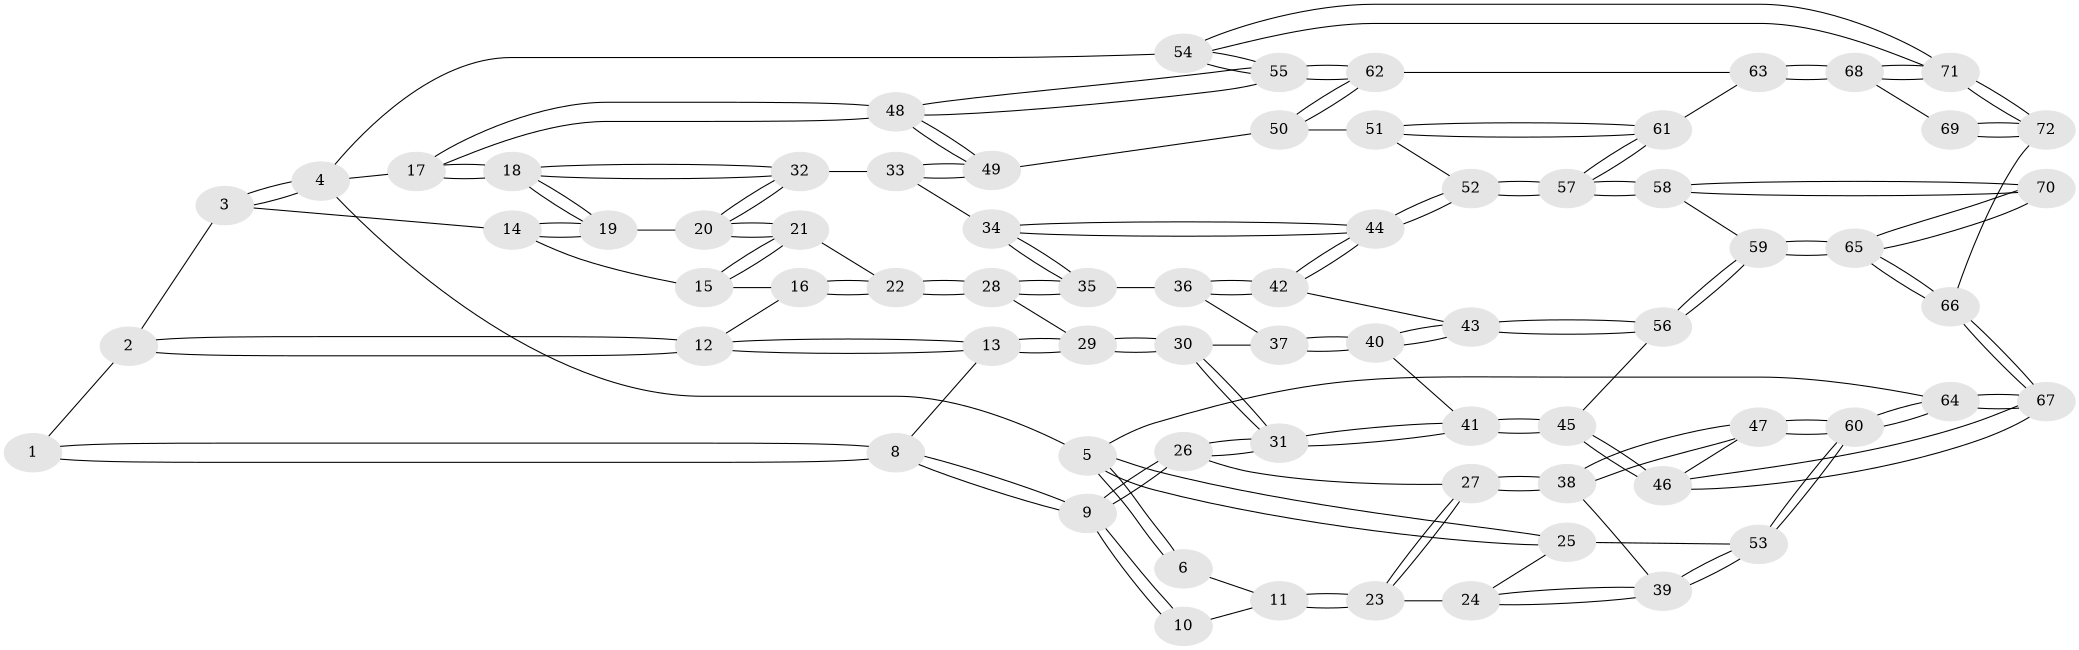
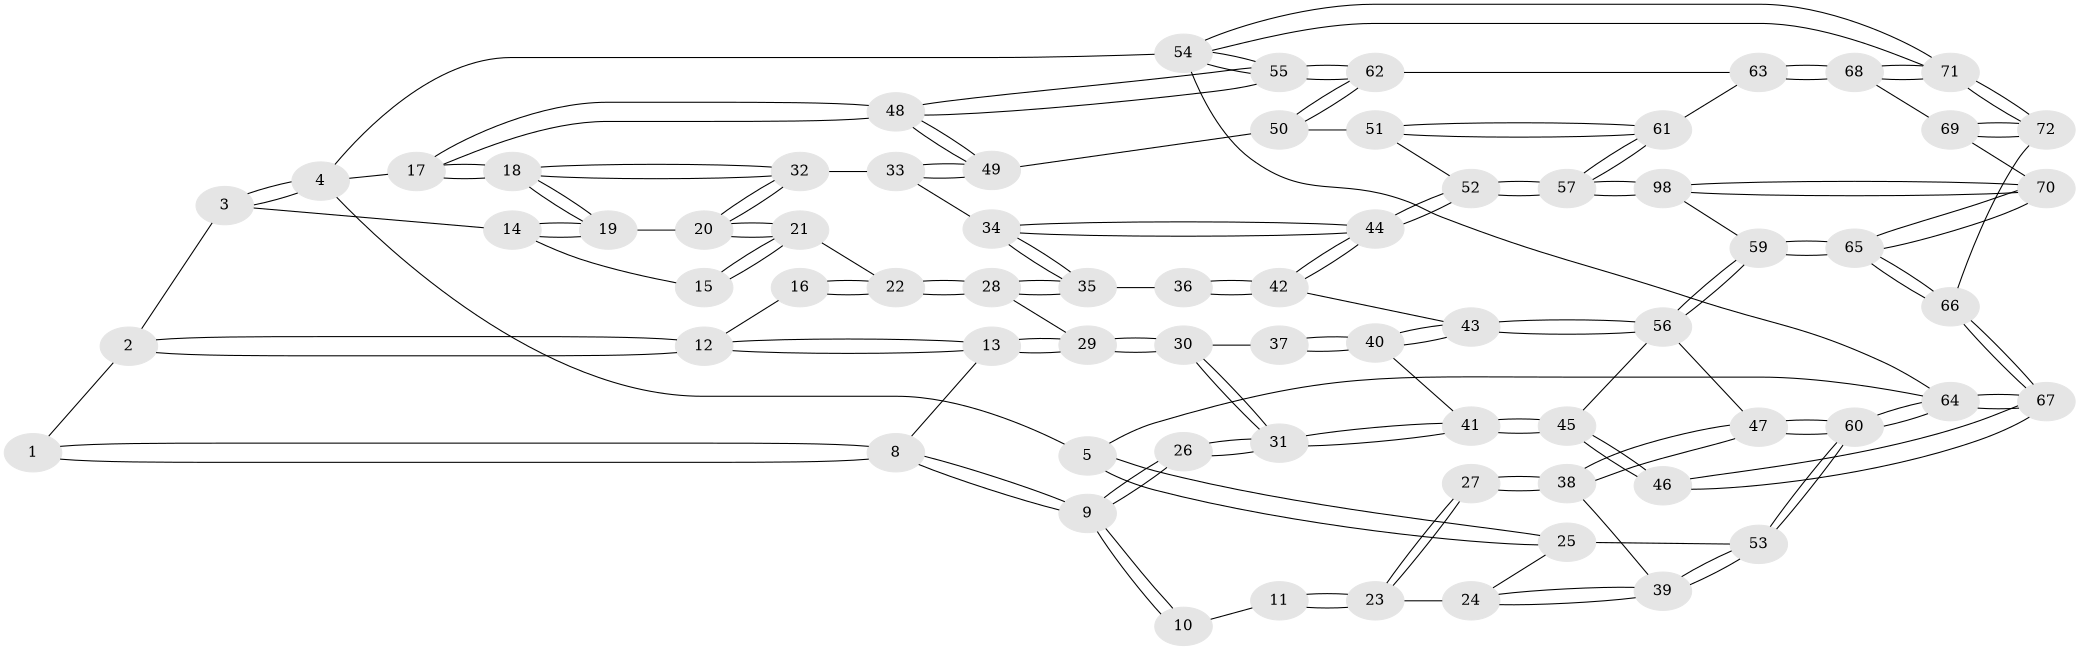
edge "69" -- "70": added
node "58": label "58" -> "98"
edge "54" -- "64": added
edge "15" -- "16": removed
edge "36" -- "37": removed
edge "47" -- "46": now "47" -- "56"
edge "26" -- "27": removed
node "6": removed
